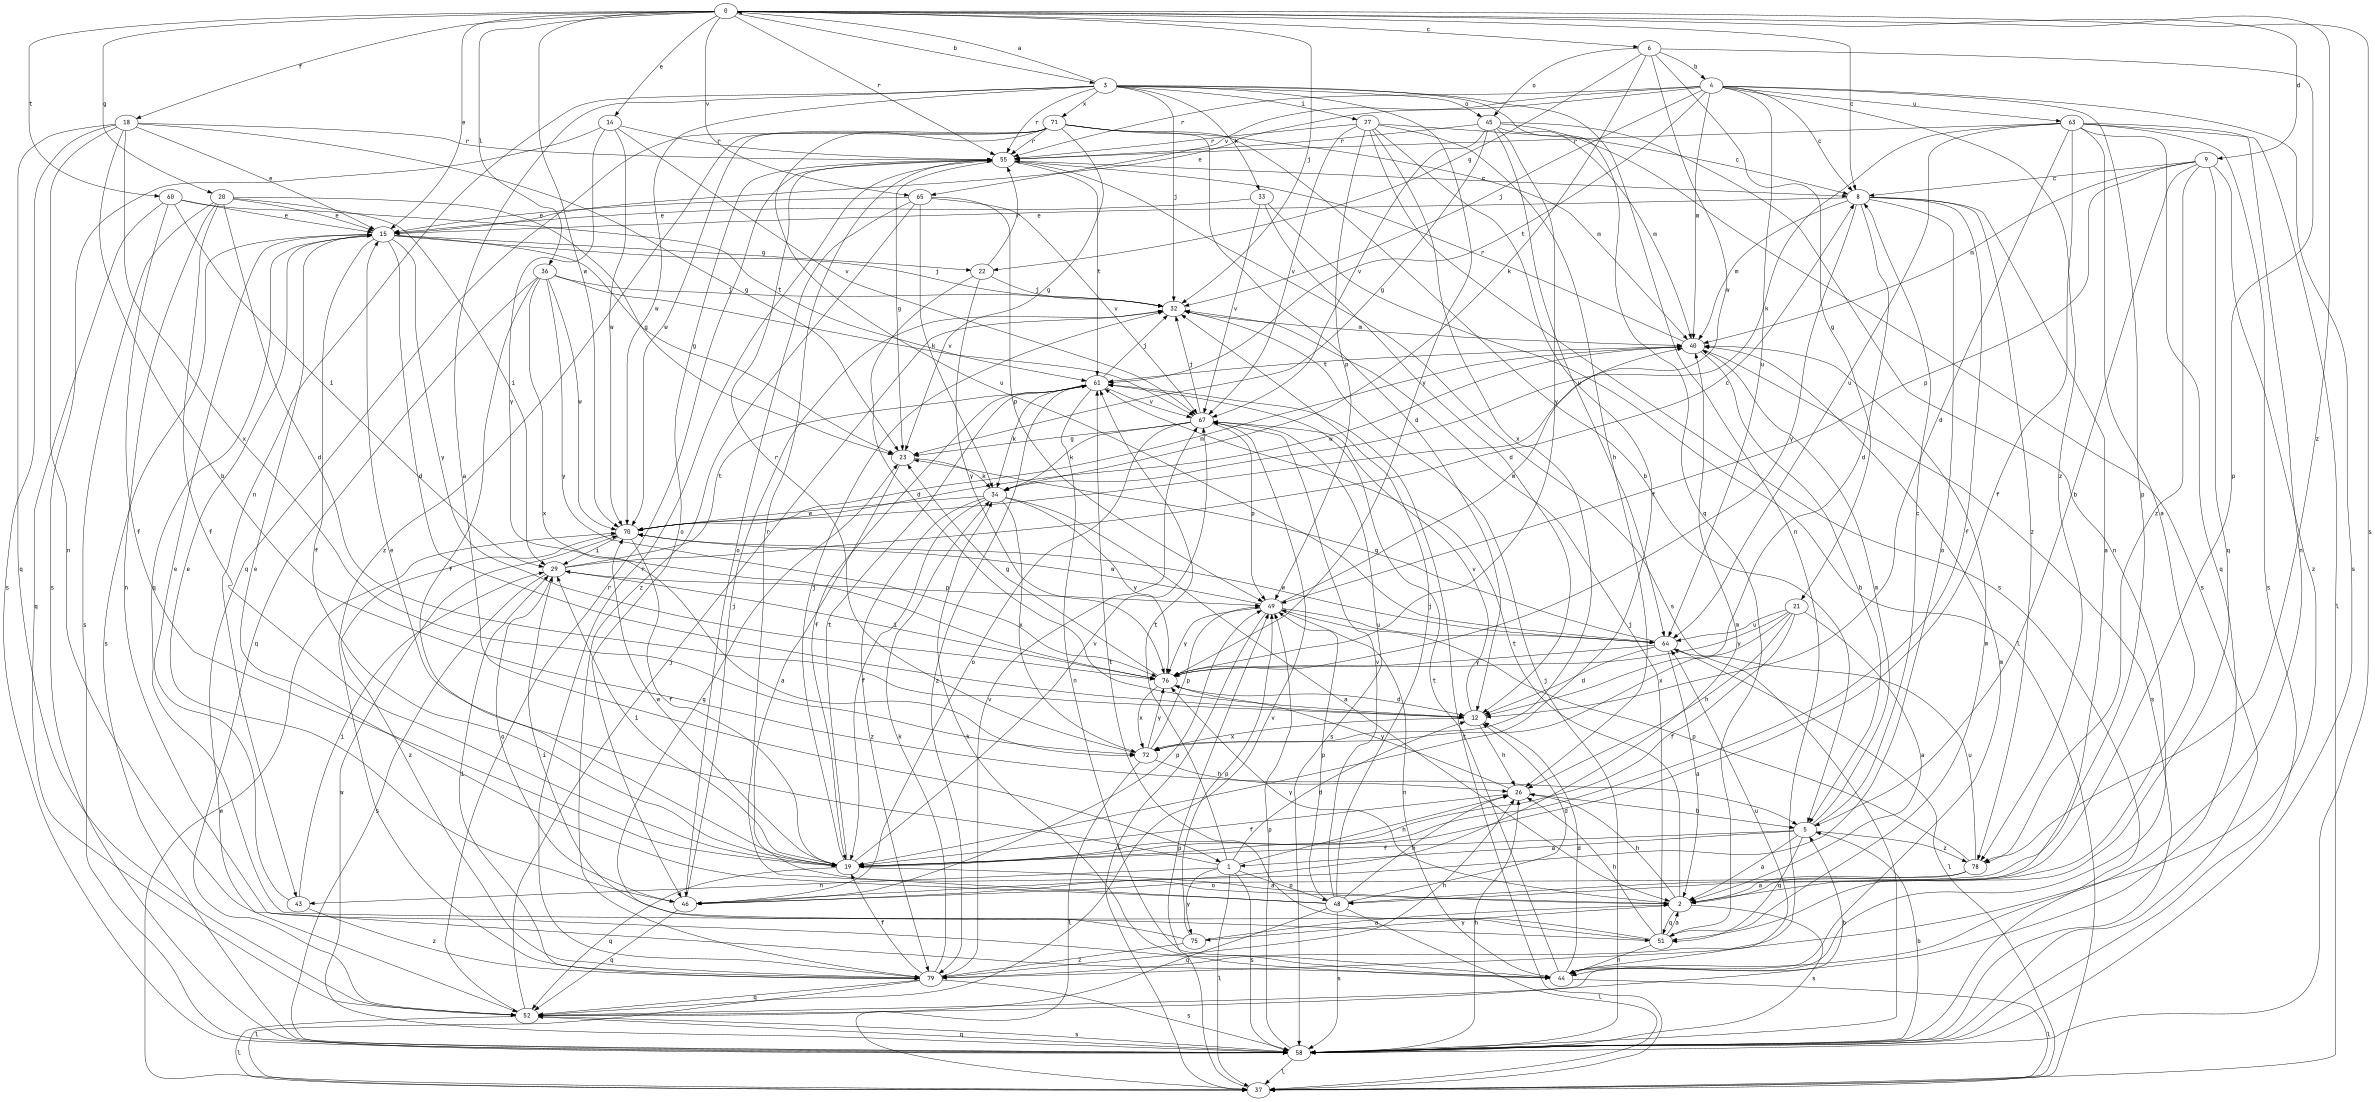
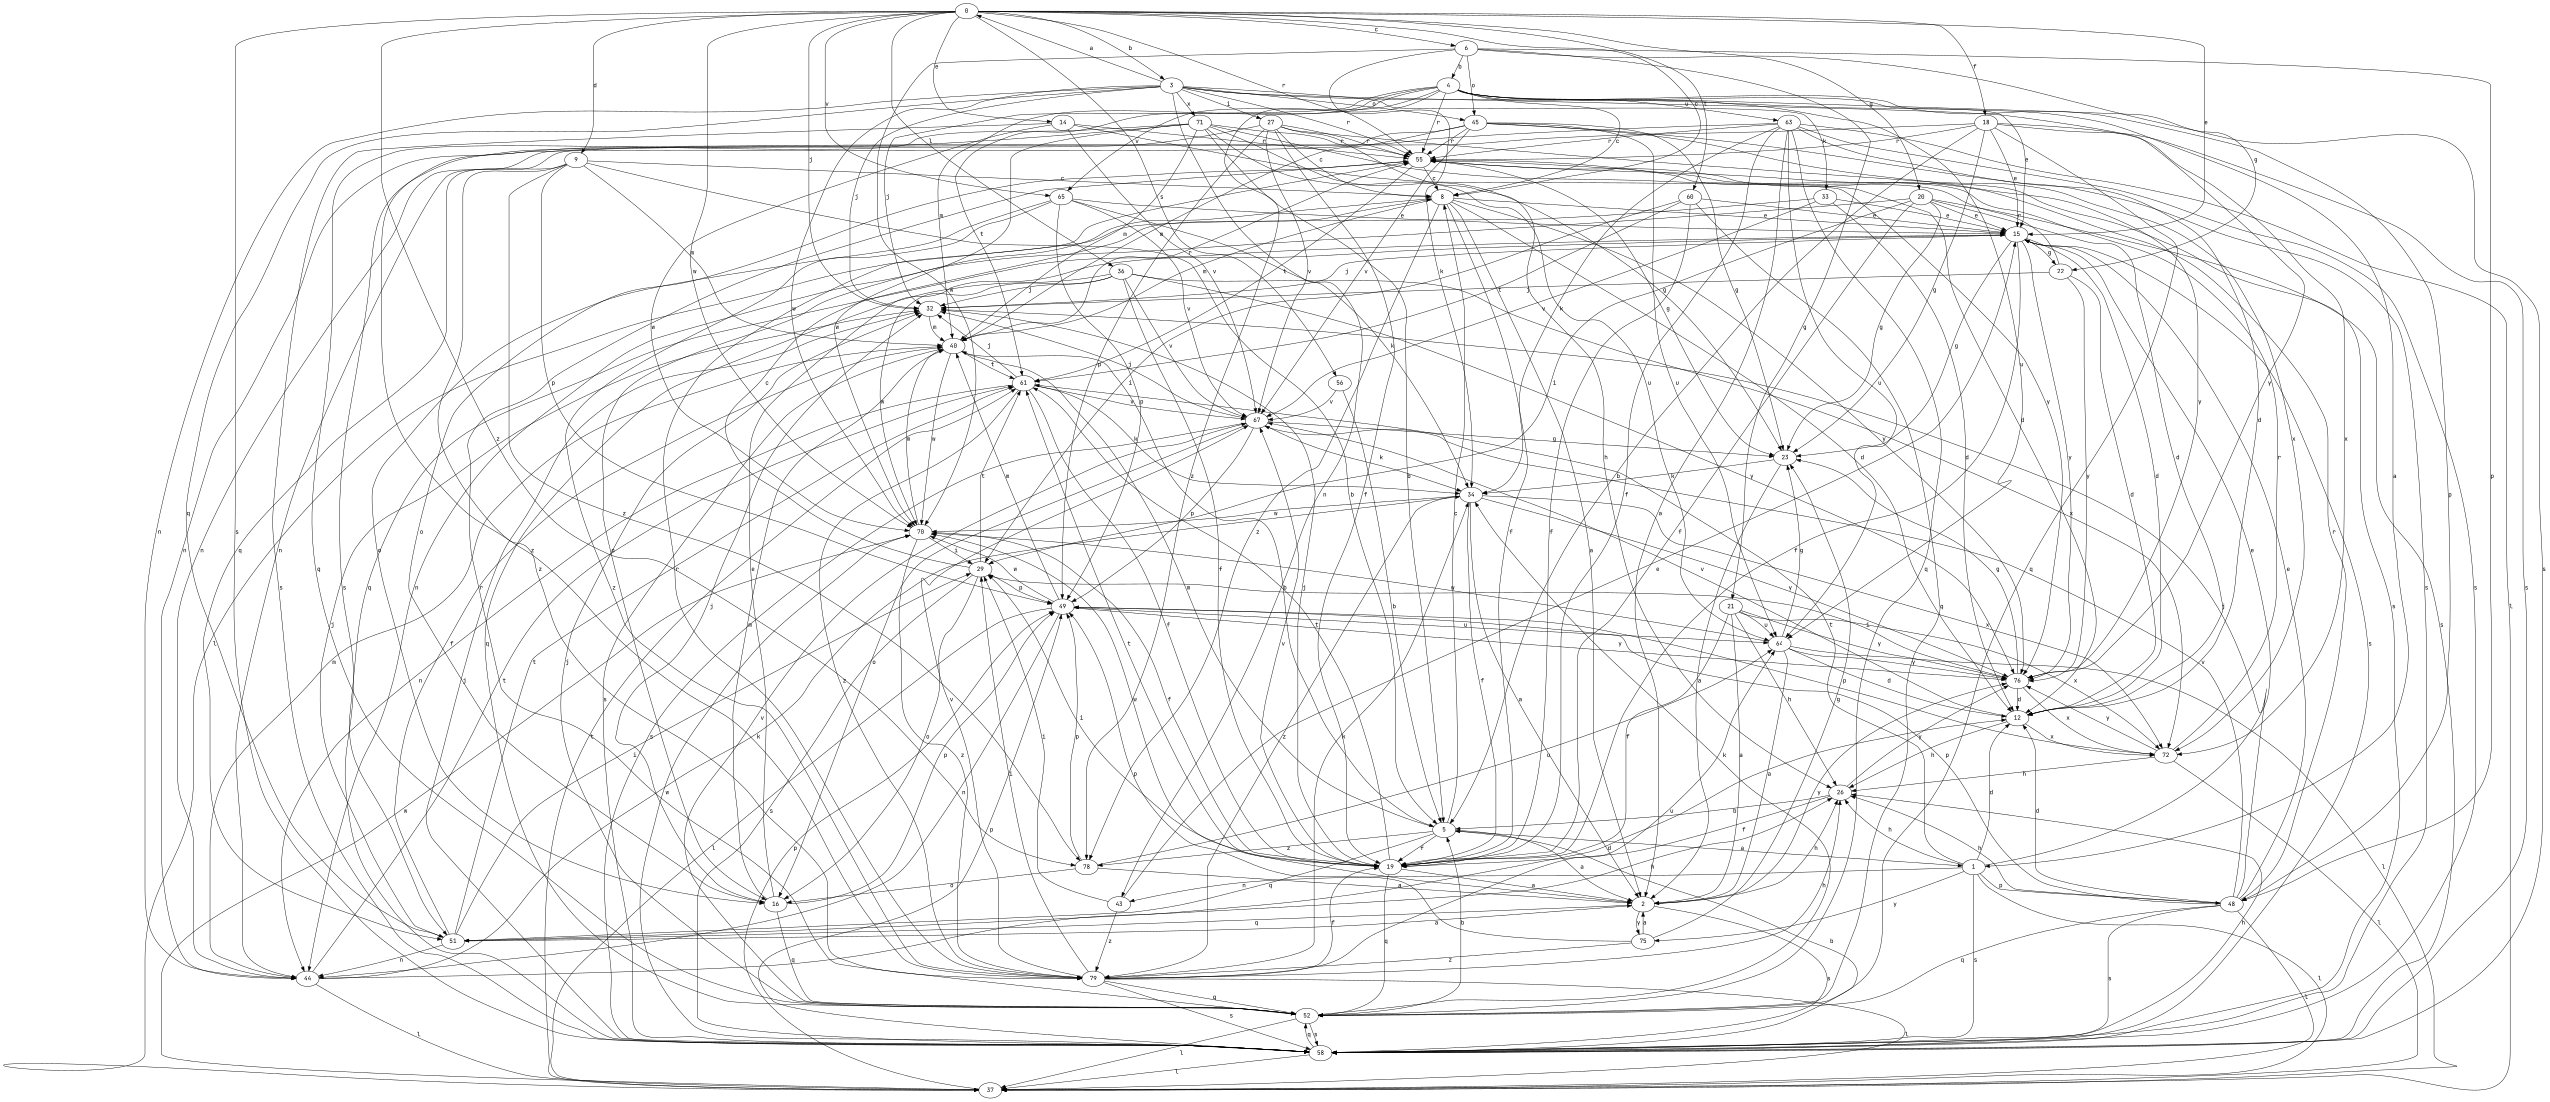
node "56": added
edge "51" -> "40": label "m" -> "f"
edge "52" -> "34": added, label "k"
node "46": label "46" -> "16"
